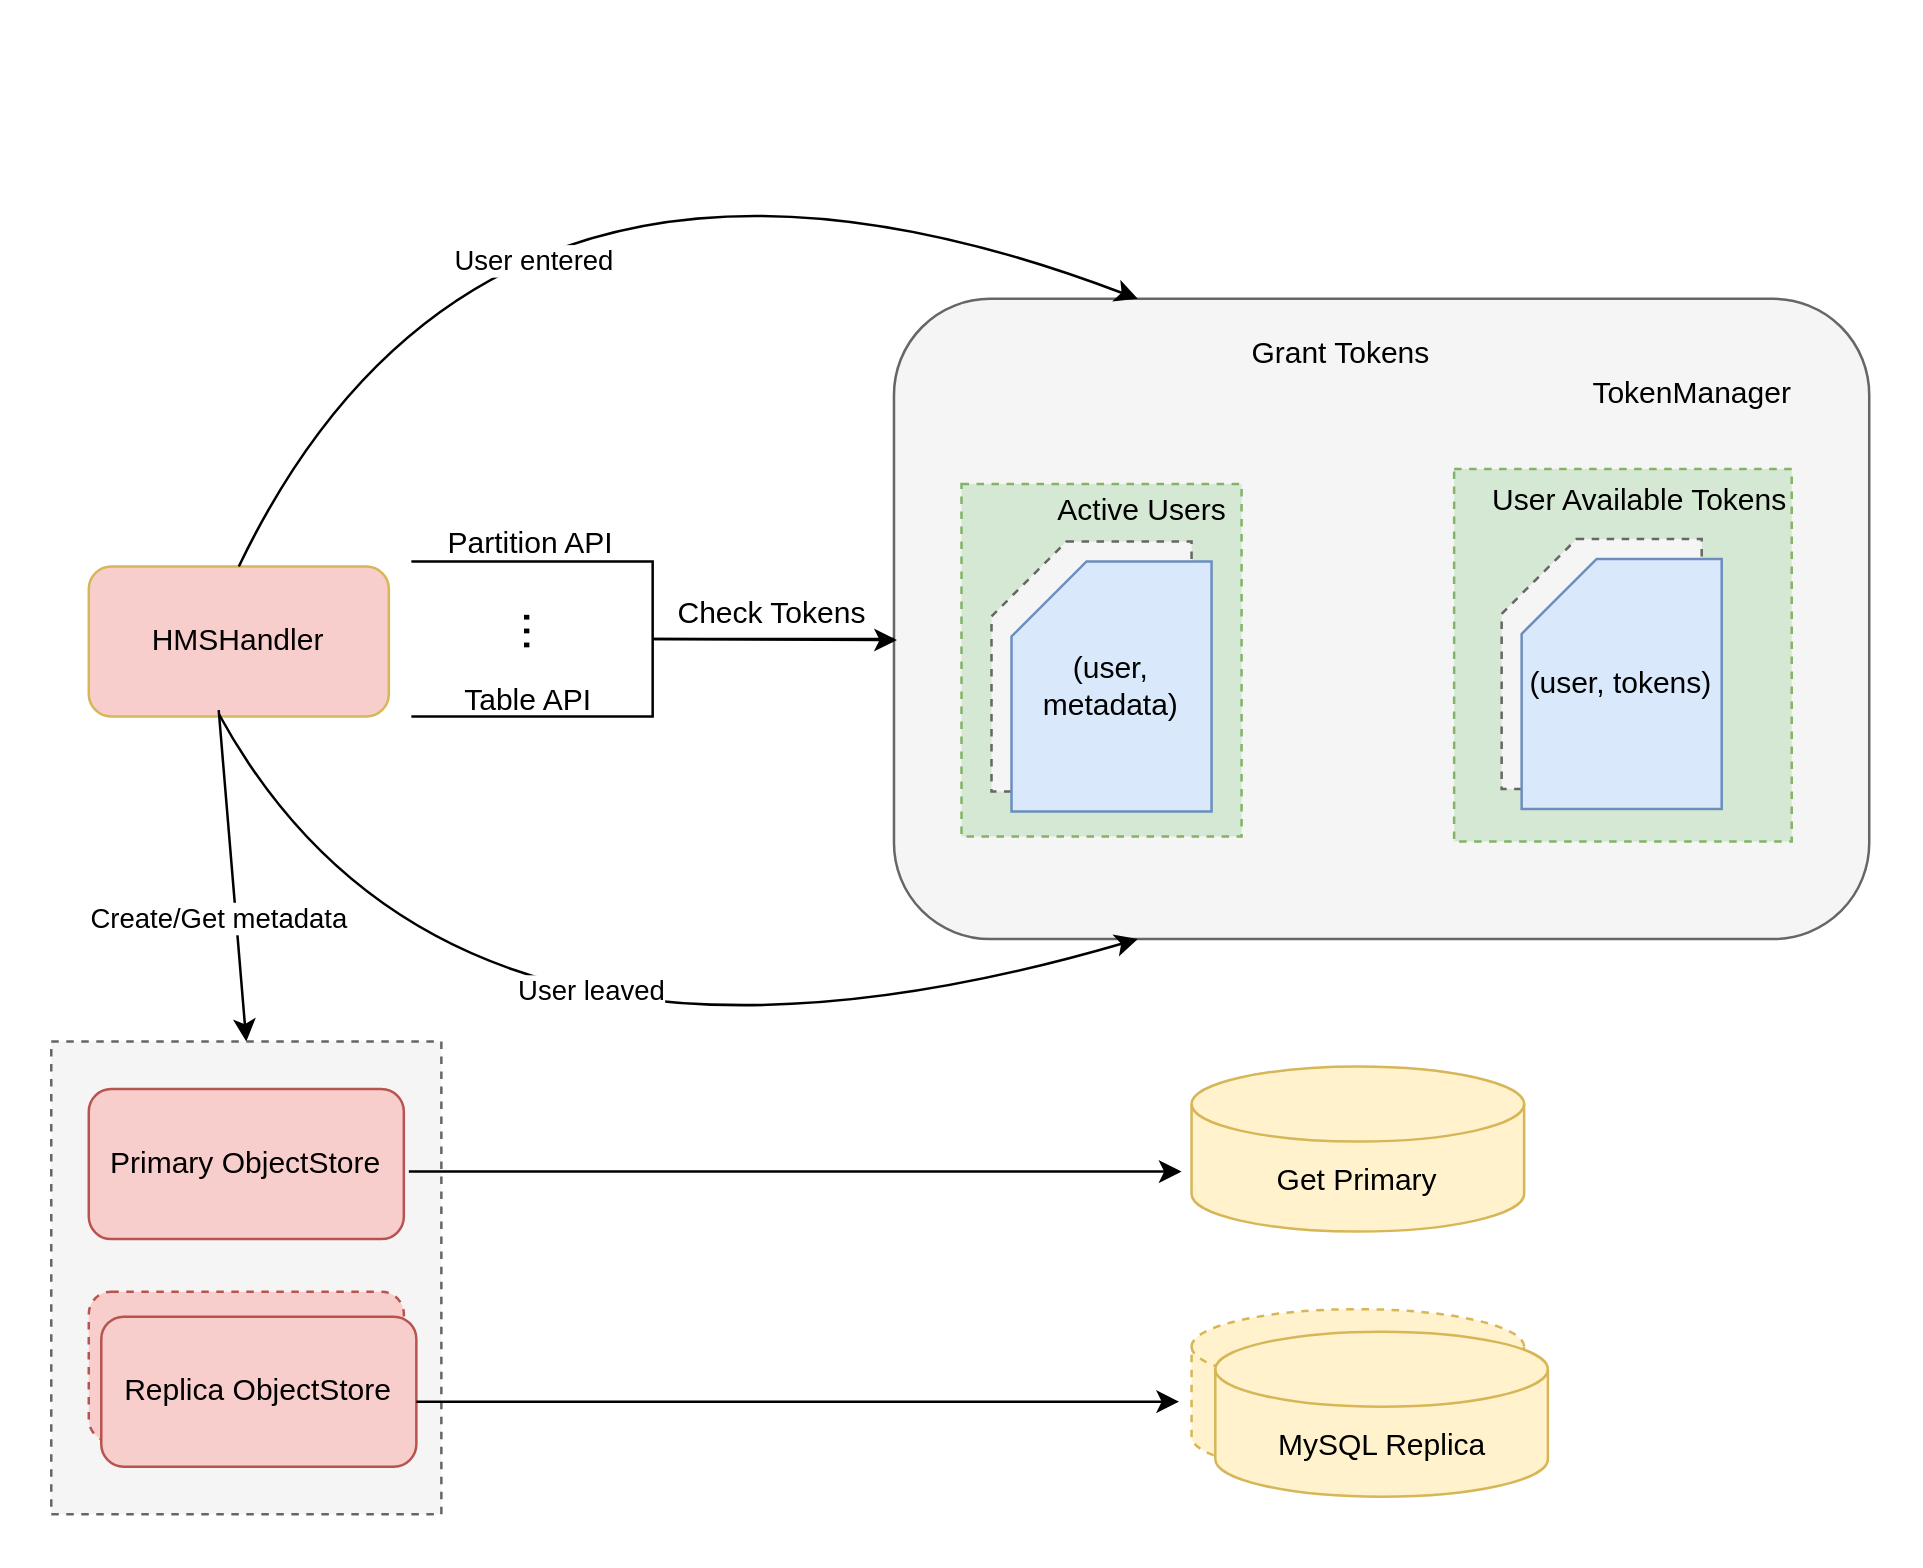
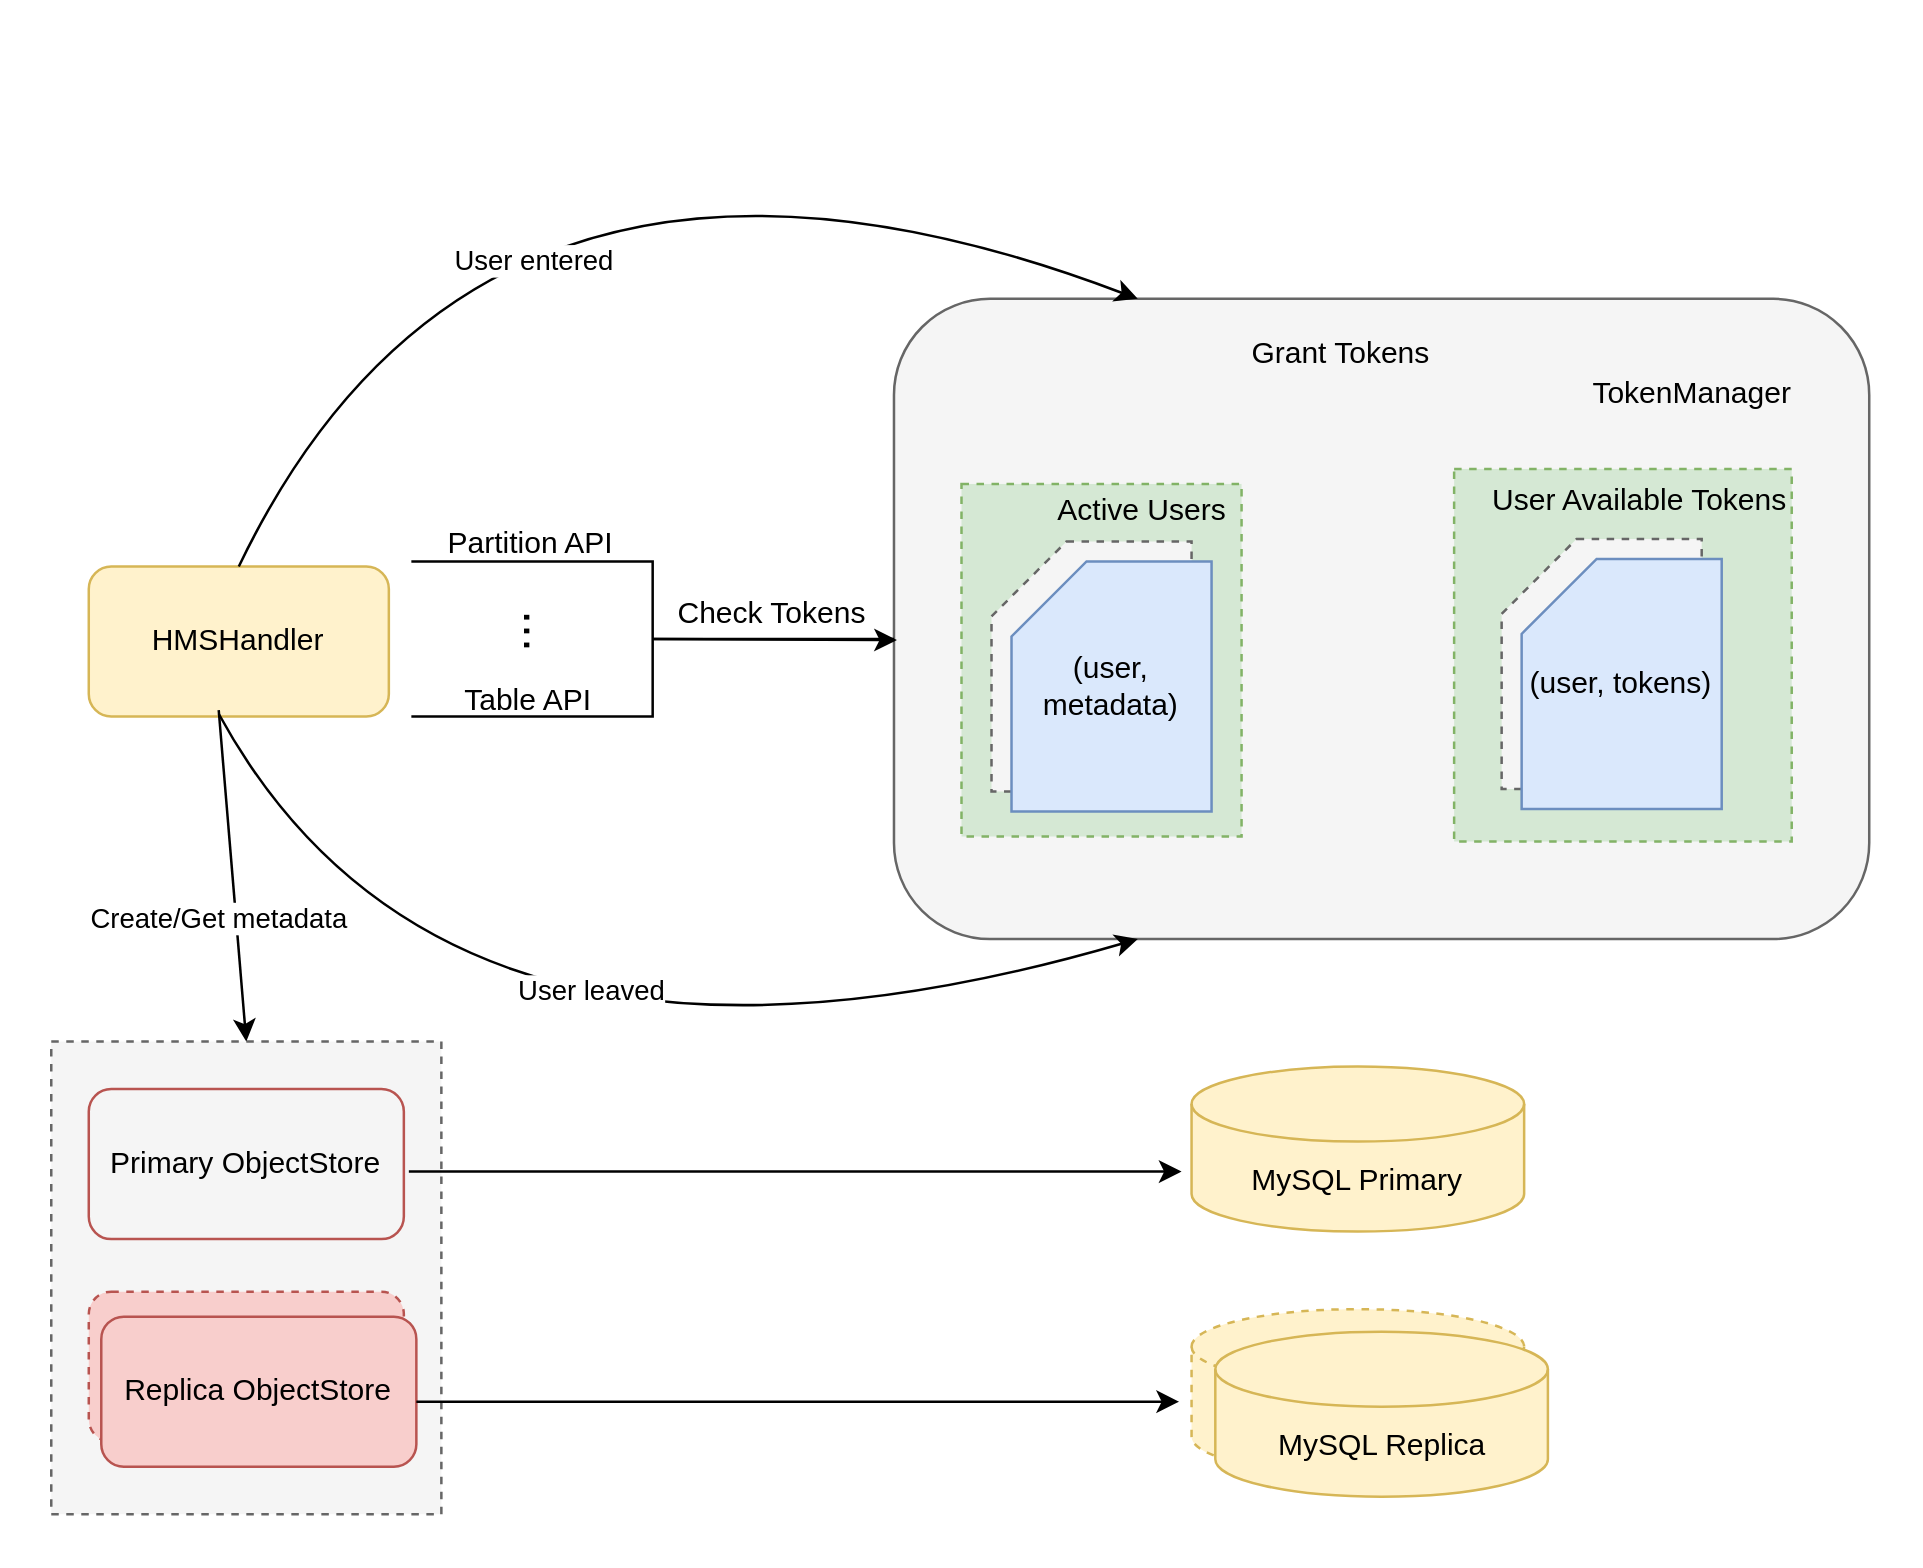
node "HMSHandler": fillcolor #f8cecc -> #fff2cc
node "Primary ObjectStore": fillcolor #f8cecc -> #f5f5f5
node "Get Primary": label "Get Primary" -> "MySQL Primary"
